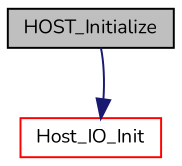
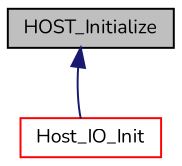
edge "HOST_Initialize" -> "Host_IO_Init": reversed
